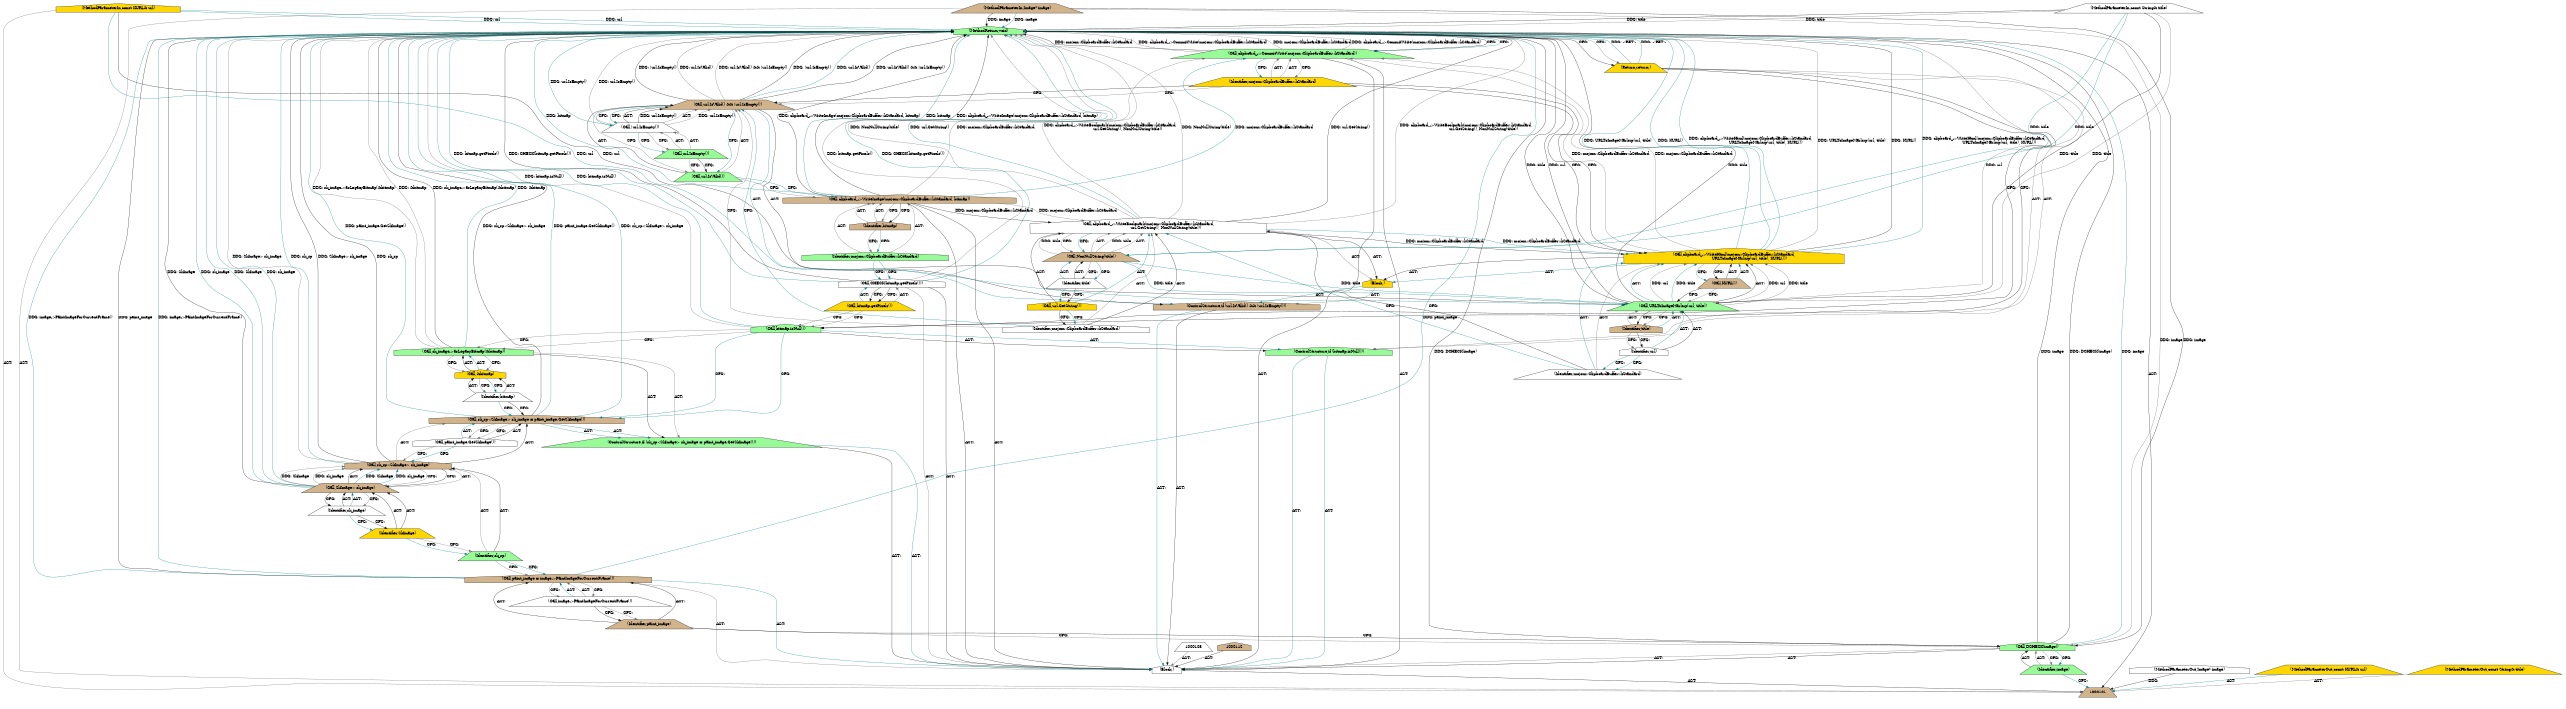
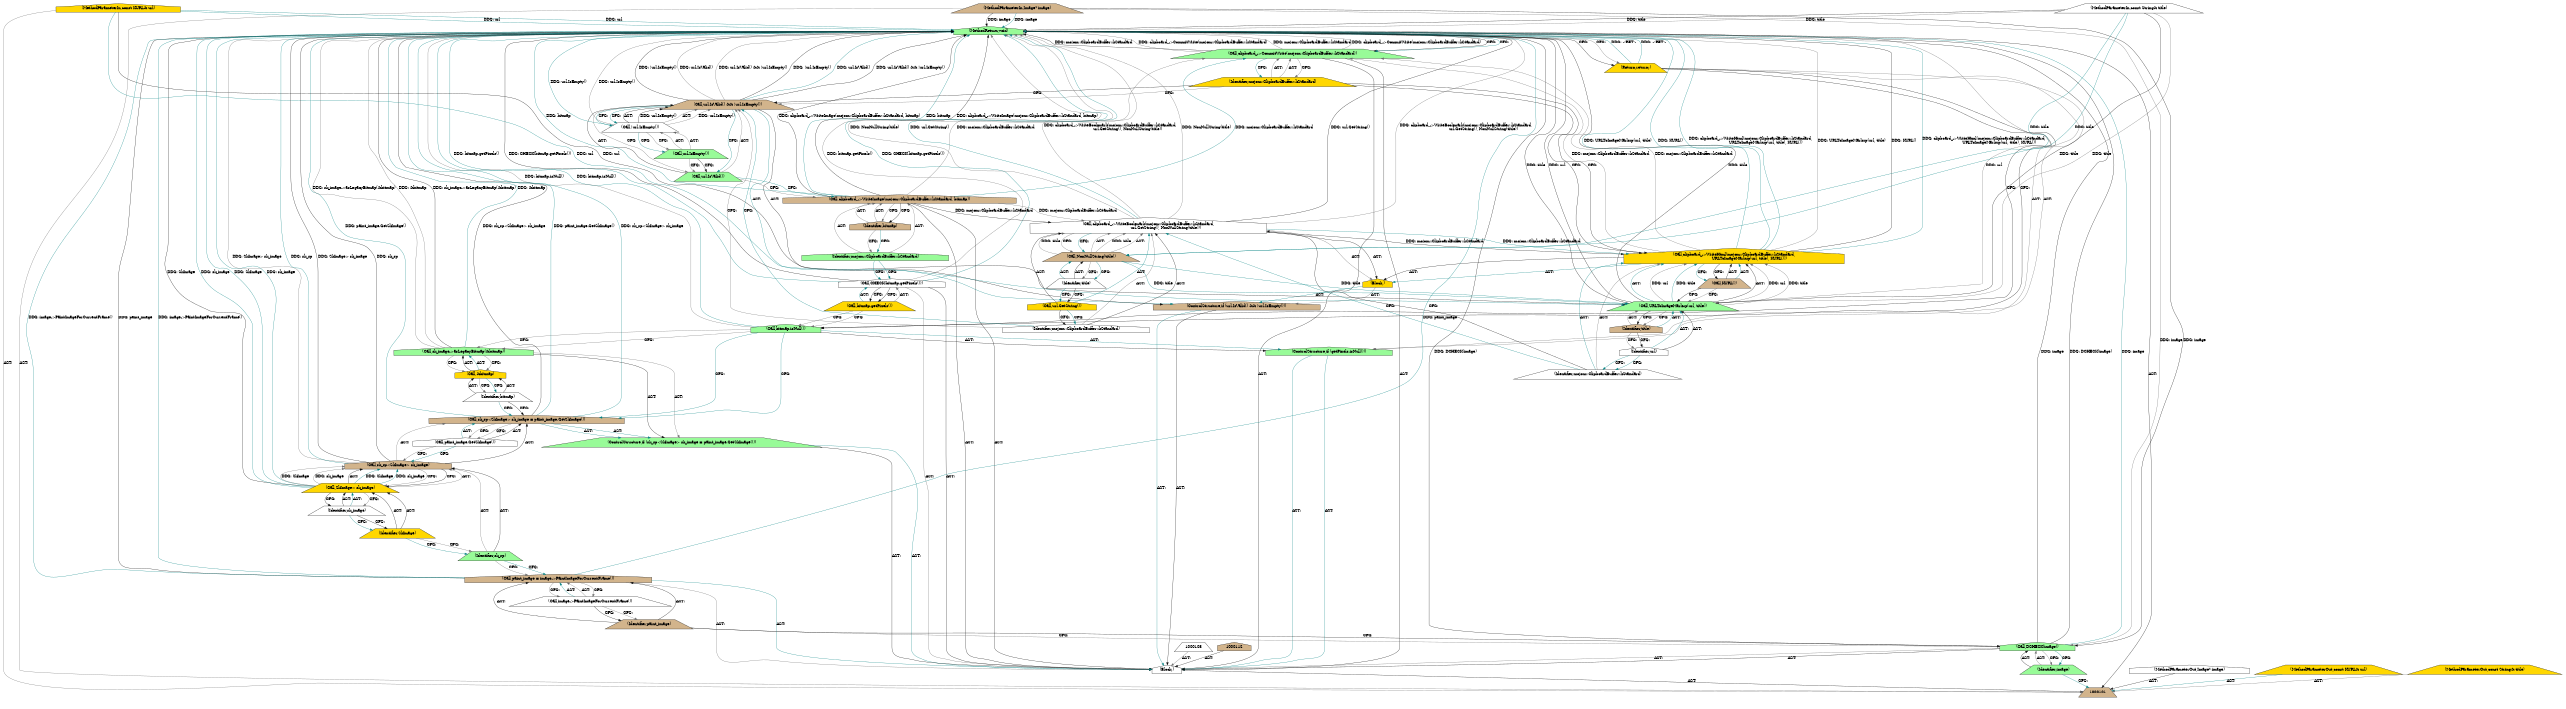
node "(ControlStructure,if (bitmap.isNull()))": label "(ControlStructure,if (bitmap.isNull()))" -> "(ControlStructure,if (getPixels.isNull()))"
node "(Call,SkImage> sk_image)": fillcolor tan -> gold
edge "(MethodParameterOut,Image* image)" -> "1000101": label "DDG: " -> "AST: "
